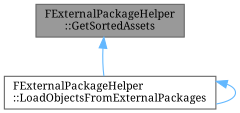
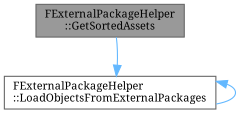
edge "FExternalPackageHelper ::LoadObjectsFromExternalPackages" -> "FExternalPackageHelper ::GetSortedAssets": reversed
